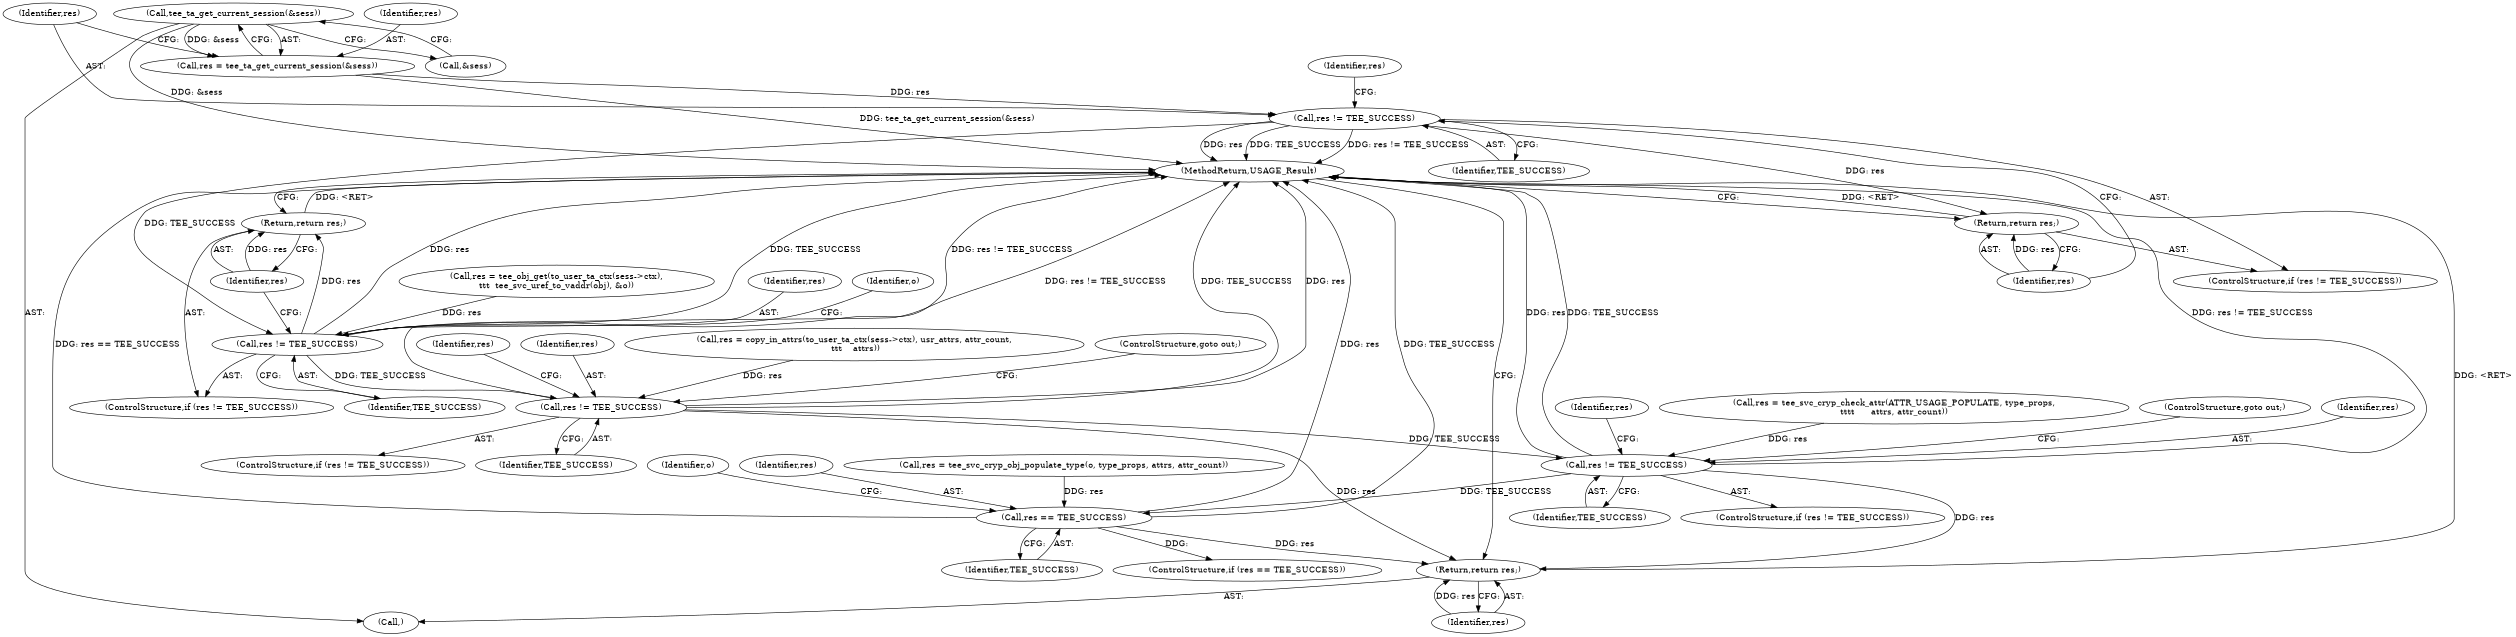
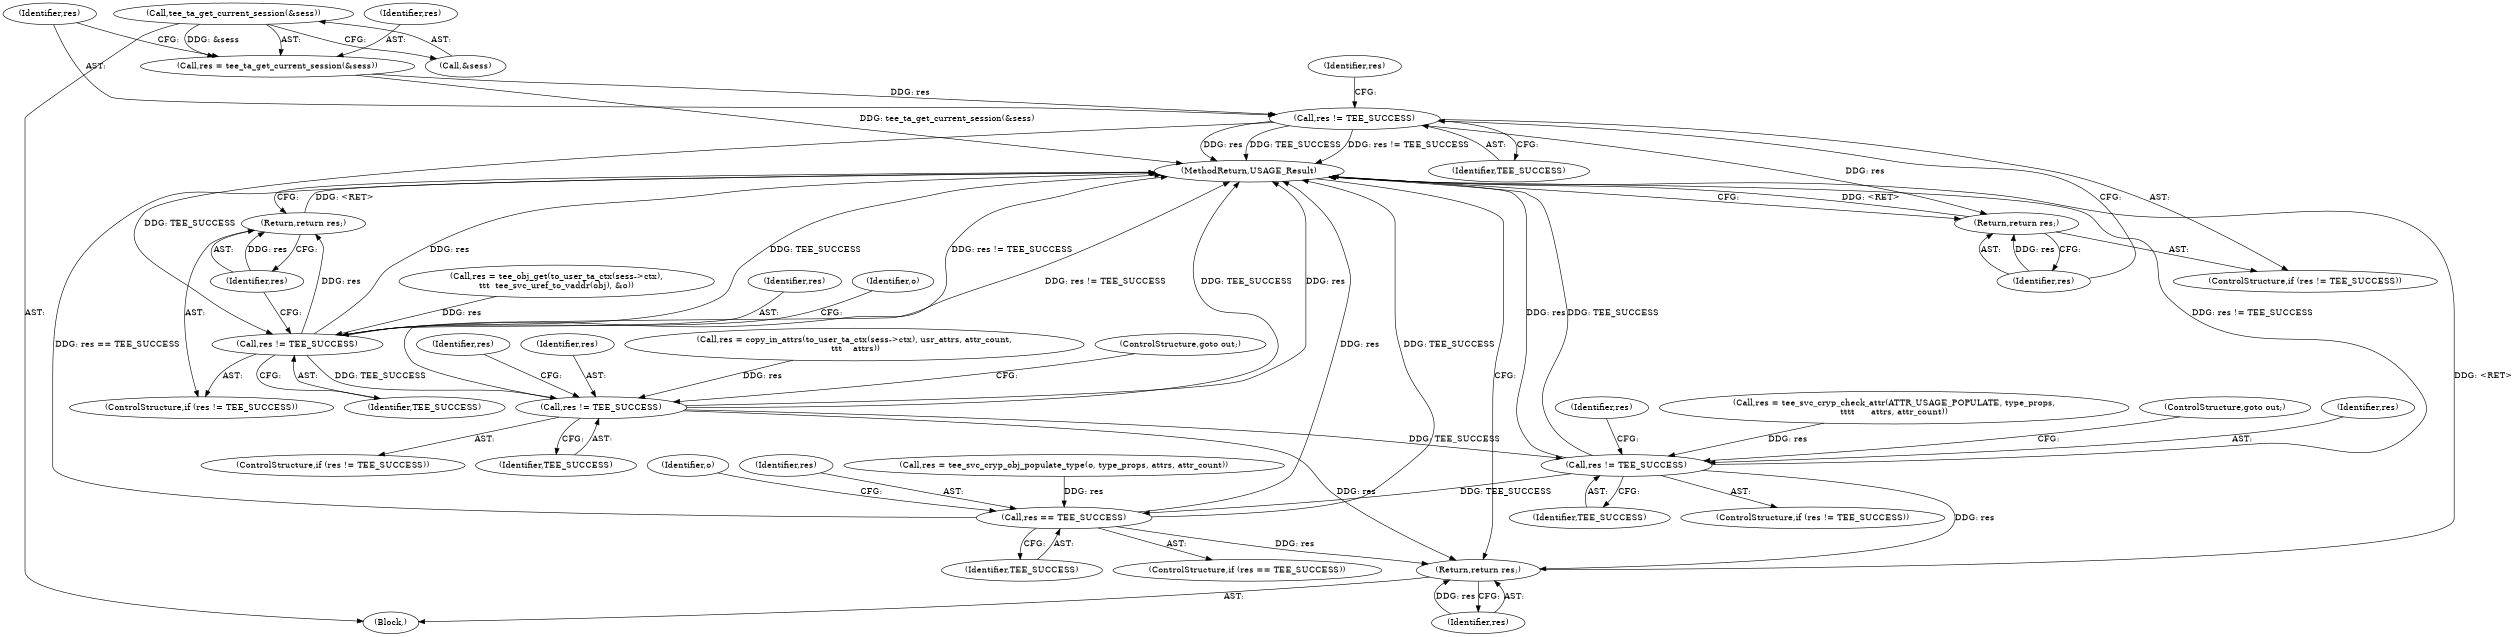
edge "(Call,&sess)" -> "(Call,tee_ta_get_current_session(&sess))": label "CFG: " -> "AST: "
edge "(Call,res = tee_ta_get_current_session(&sess))" -> "(Call,tee_ta_get_current_session(&sess))": removed, label "CFG:"
edge "(Call,tee_ta_get_current_session(&sess))" -> "(MethodReturn,USAGE_Result)": removed, label "DDG: &sess"
edge "(Call,res == TEE_SUCCESS)" -> "(ControlStructure,if (res == TEE_SUCCESS))": label "DDG: " -> "AST: "
node "(Call,)": label "(Call,)" -> "(Block,)"
